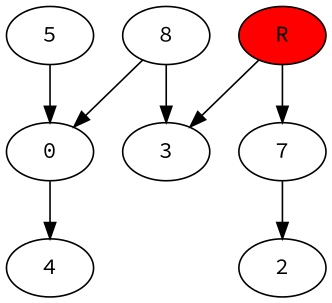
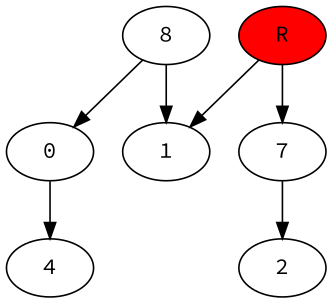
node "5": removed
node "3": label "3" -> "1"
